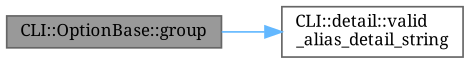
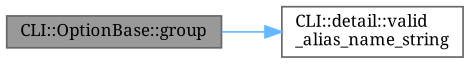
node "CLI::detail::valid _alias_detail_string": label "CLI::detail::valid _alias_detail_string" -> "CLI::detail::valid _alias_name_string"
